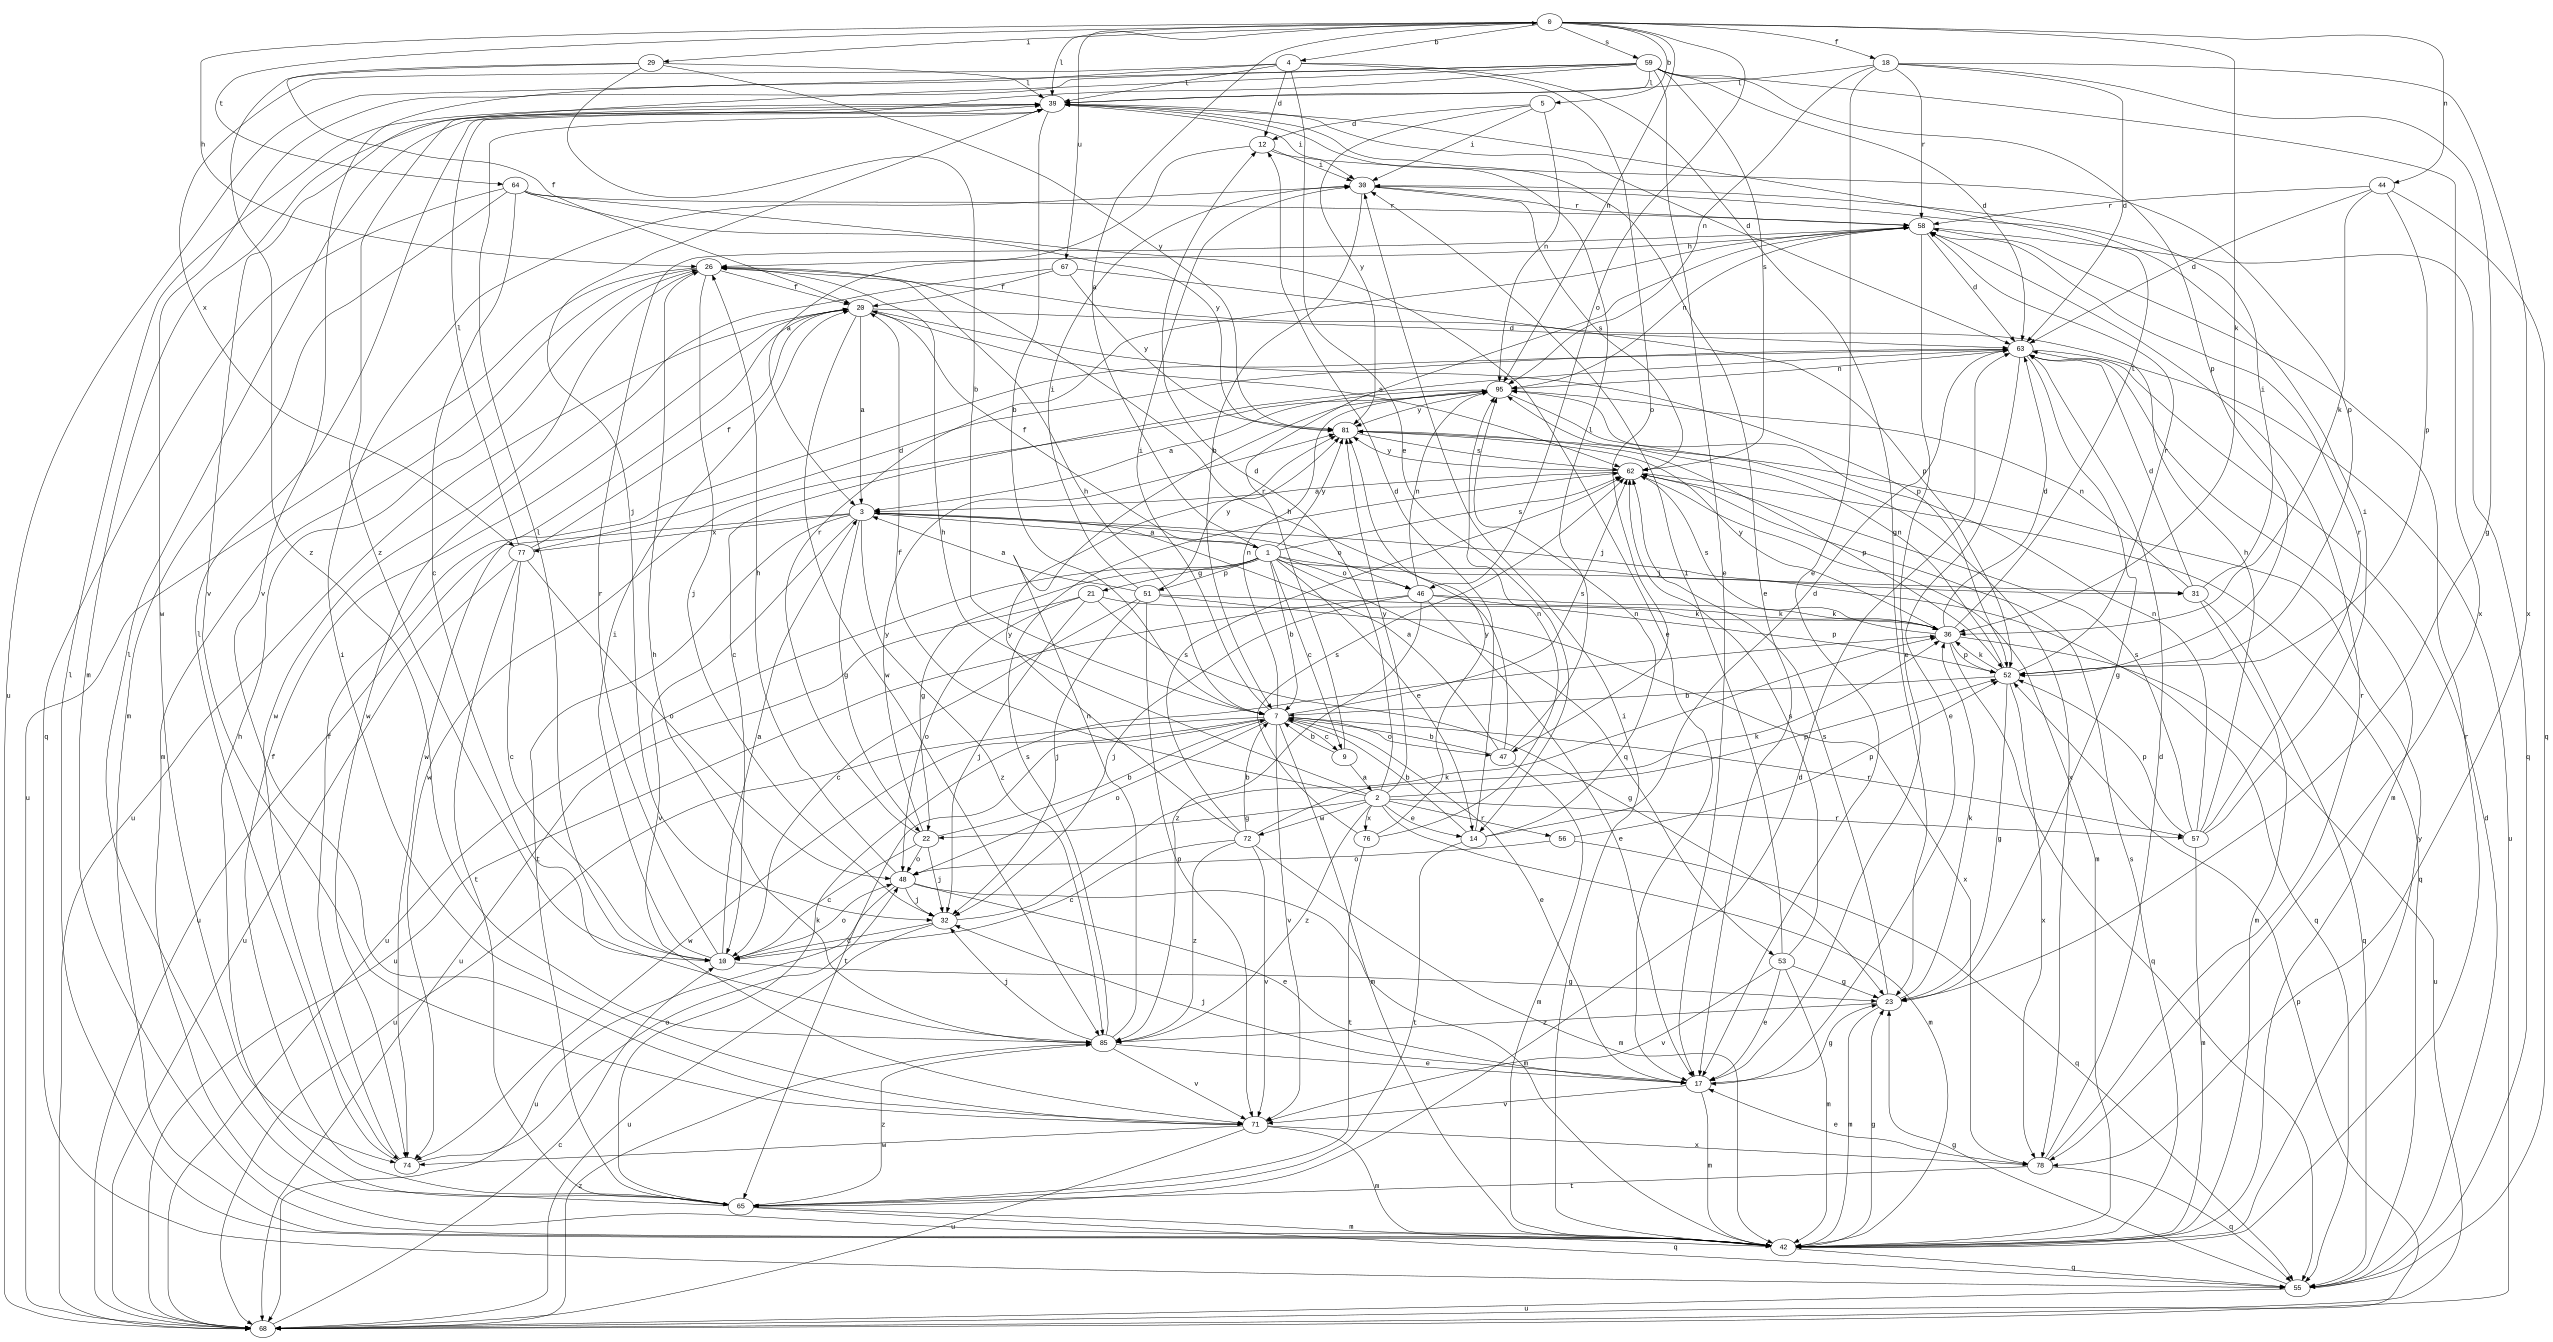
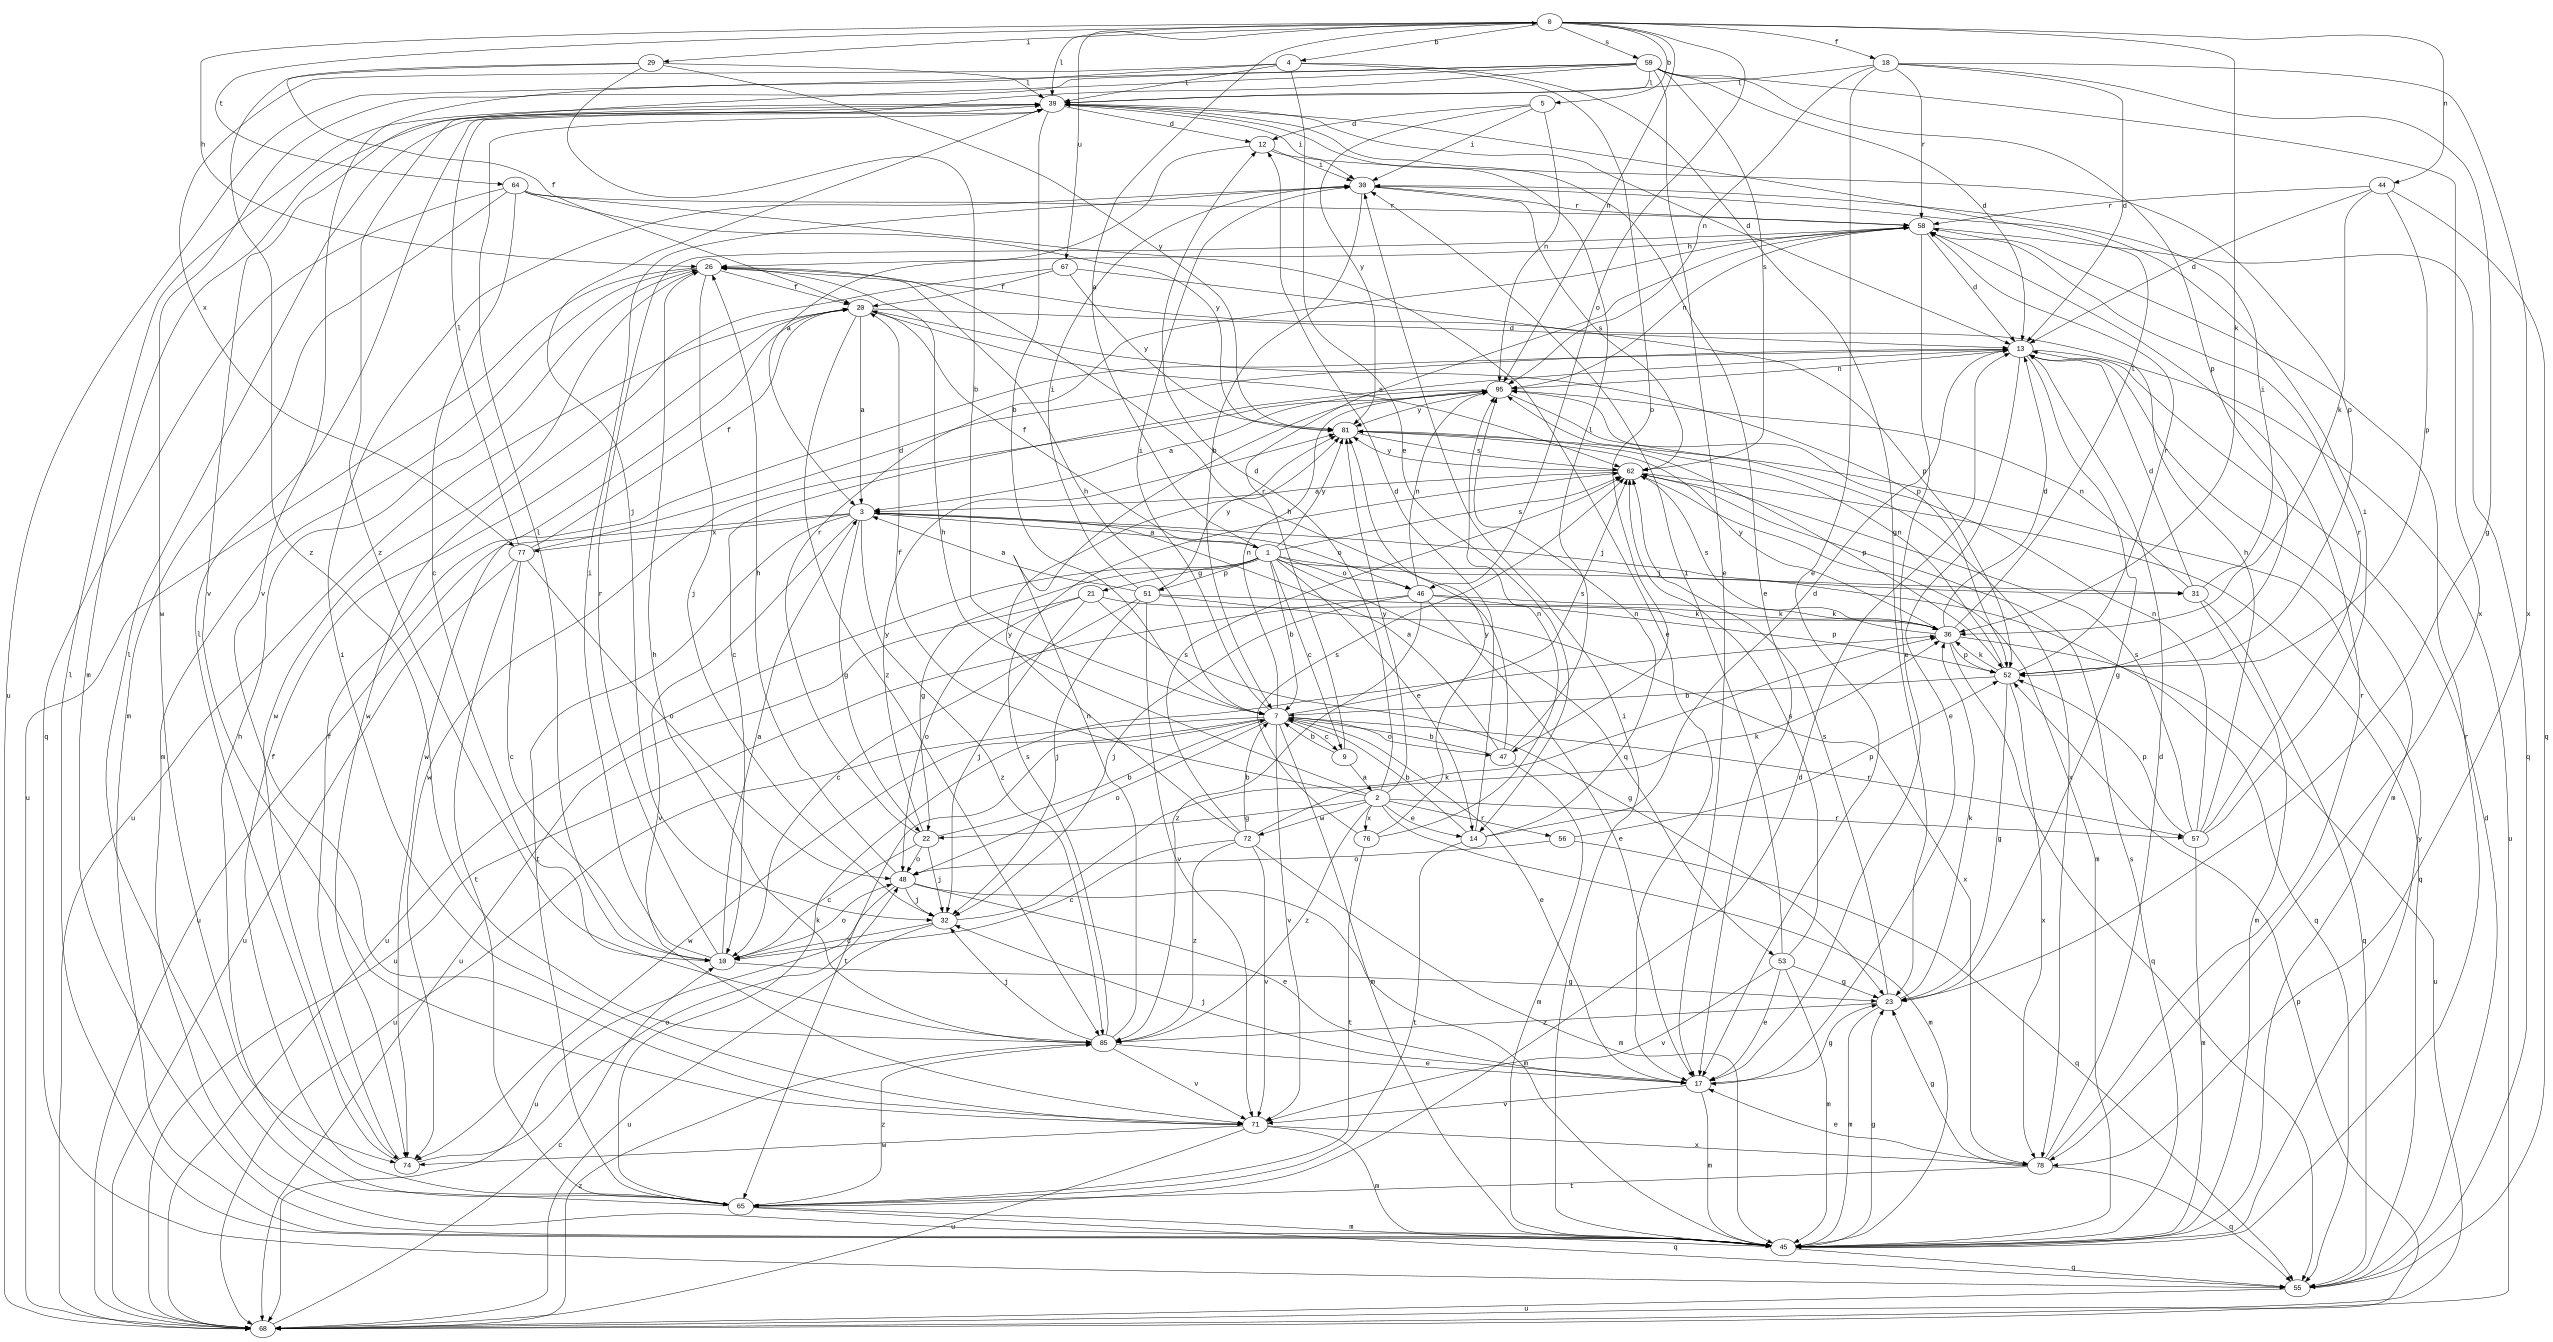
edge "4" -> "12": now "39" -> "12"
node "63": label "63" -> "13"
edge "10" -> "20": now "10" -> "30"
edge "20" -> "85": label "w" -> "z"
edge "2" -> "52": removed, label "p"
edge "51" -> "71": label "p" -> "v"
edge "55" -> "23": now "78" -> "23"
node "42": label "42" -> "45"
